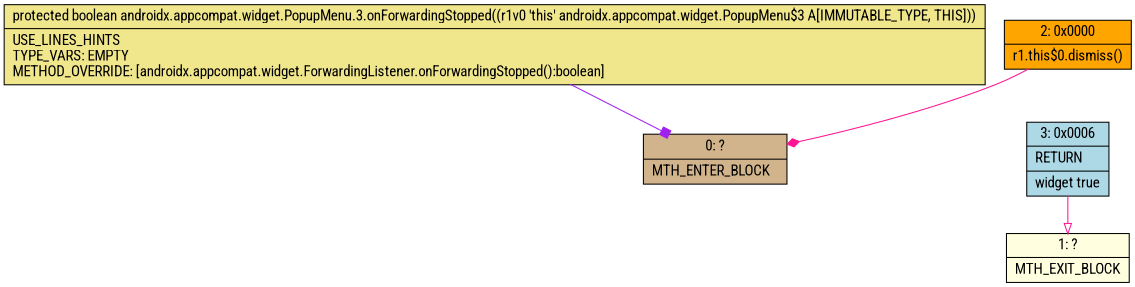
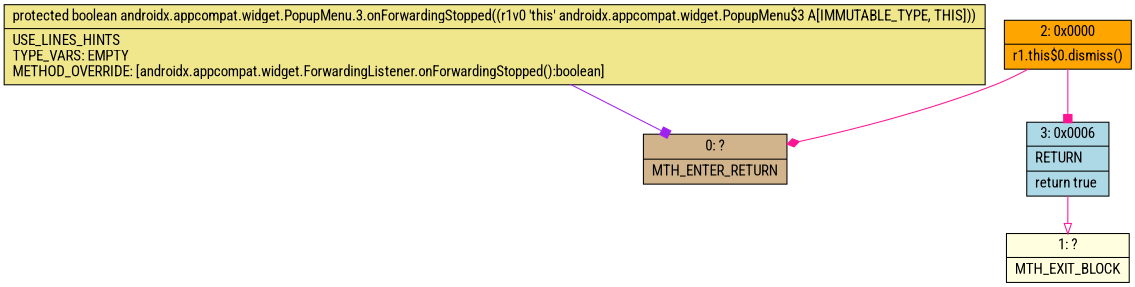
edge "2: 0x0000" -> "3: 0x0006": added
node "0: ?": text "MTH_ENTER_BLOCK" -> "MTH_ENTER_RETURN"
node "3: 0x0006": text "widget true" -> "return true"
